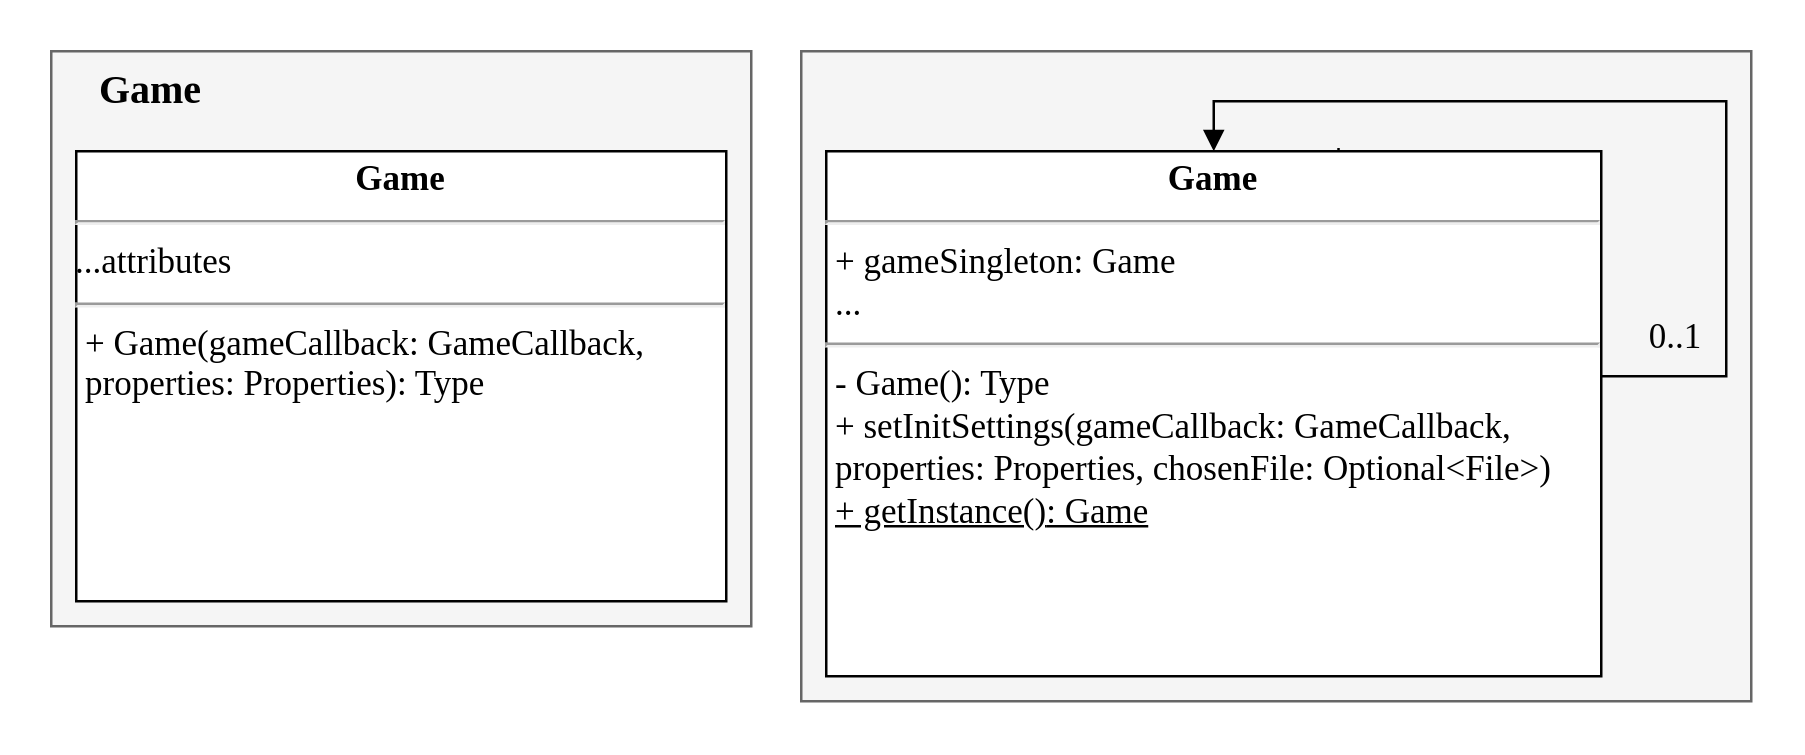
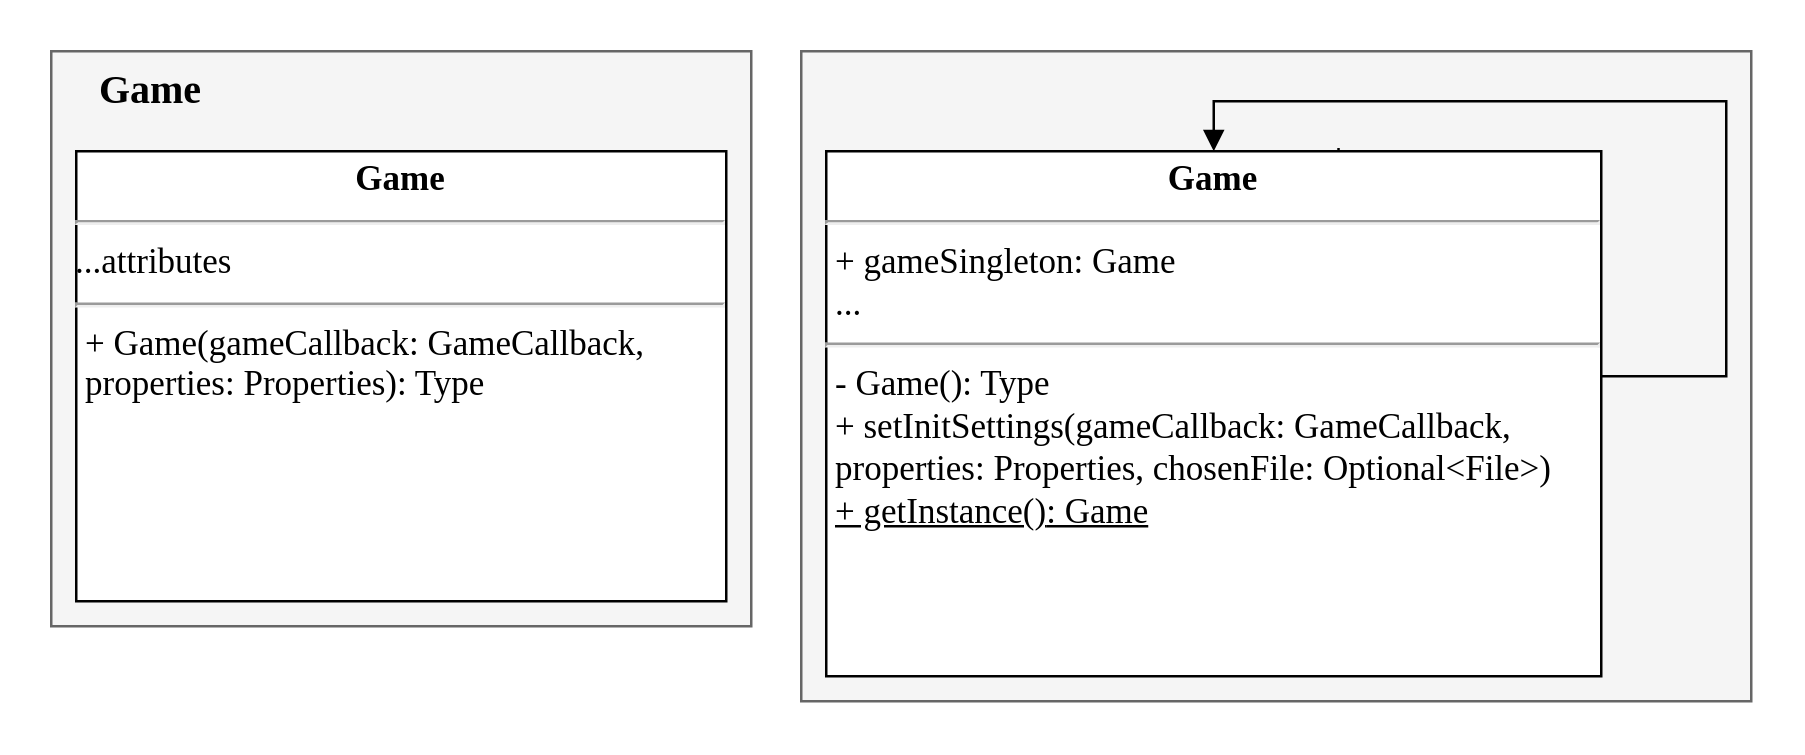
node "0..1": removed
